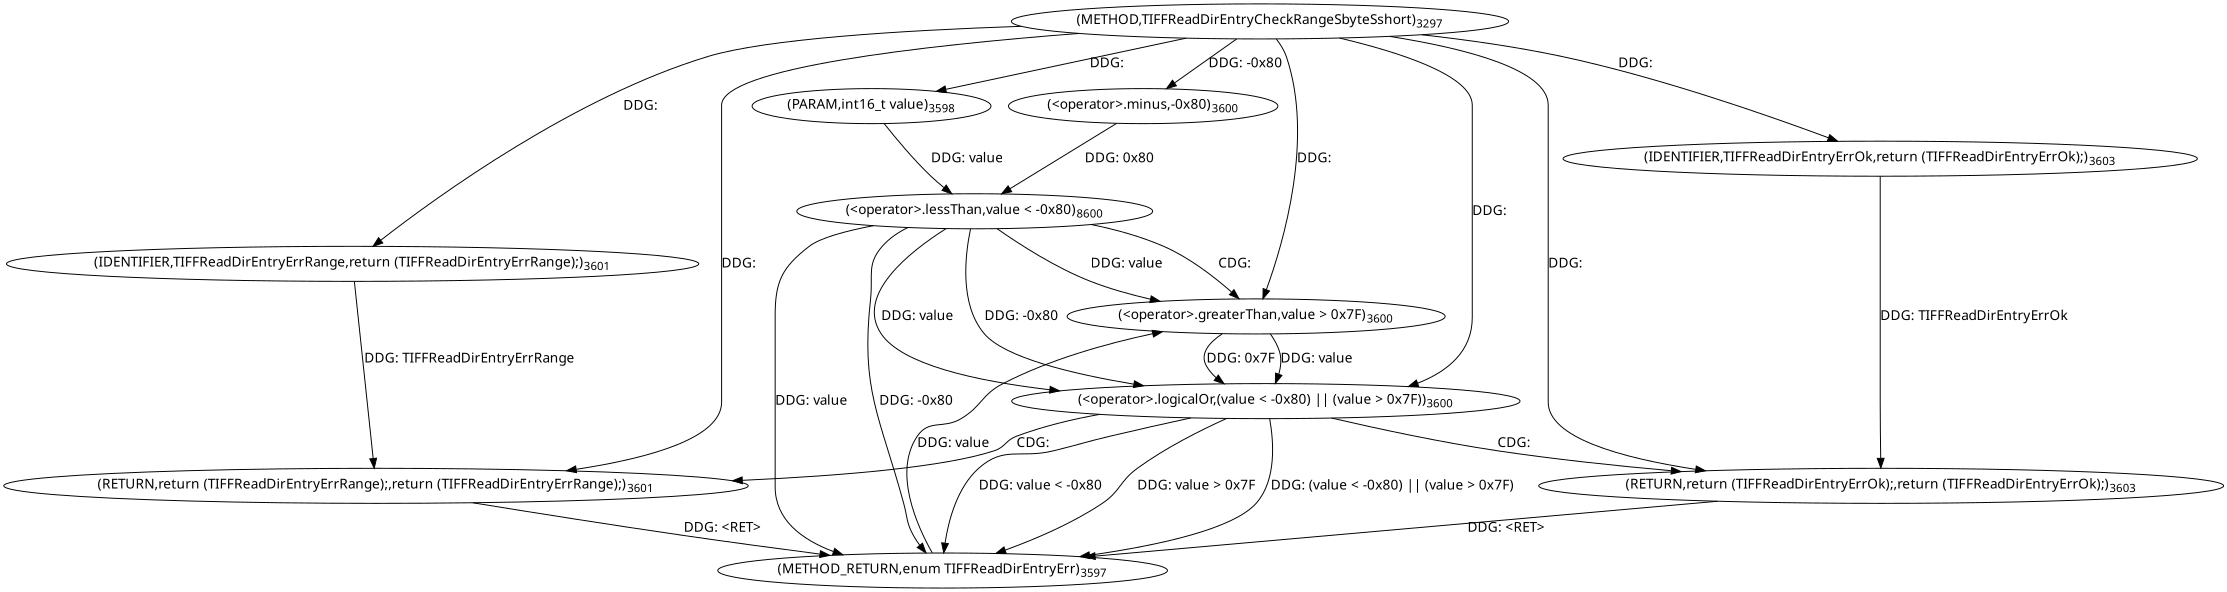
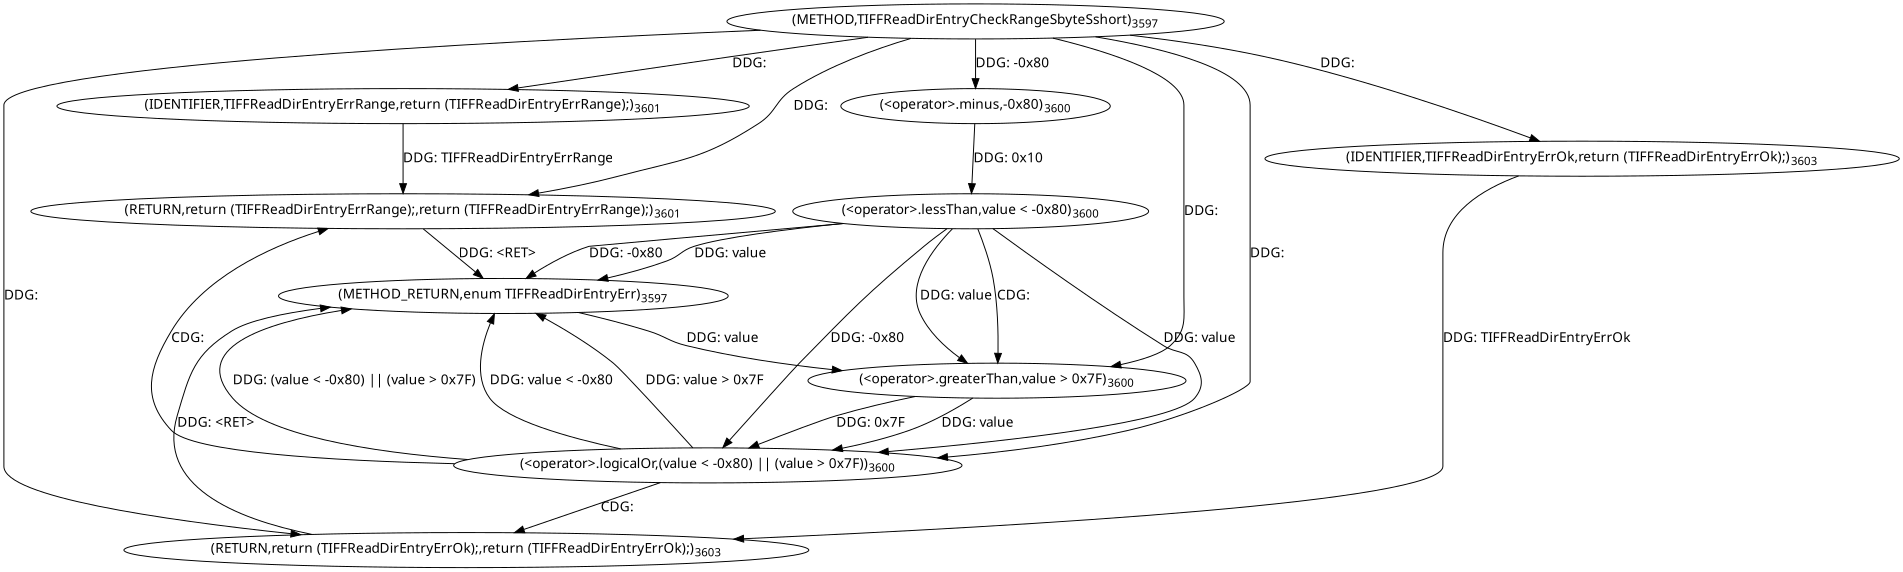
node "(METHOD,TIFFReadDirEntryCheckRangeSbyteSshort)": text "3297" -> "3597"
node "(PARAM,int16_t value)": removed
edge "(<operator>.minus,-0x80)" -> "(<operator>.lessThan,value < -0x80)": label "DDG: 0x80" -> "DDG: 0x10"
node "(<operator>.lessThan,value < -0x80)": text "8600" -> "3600"
